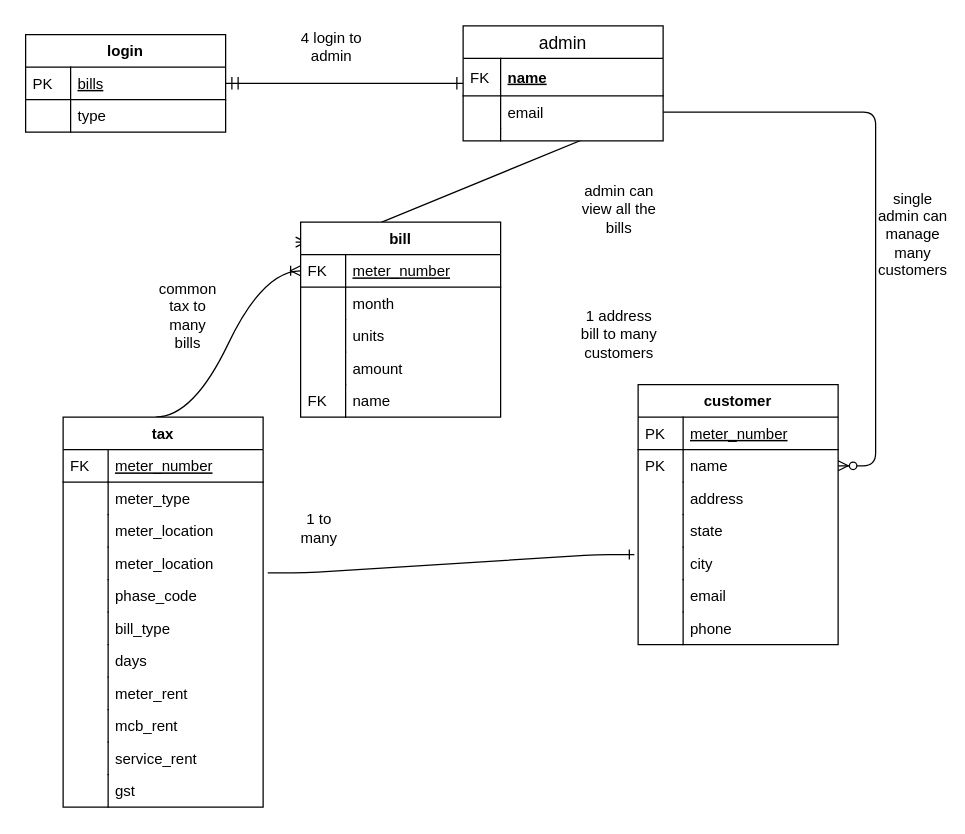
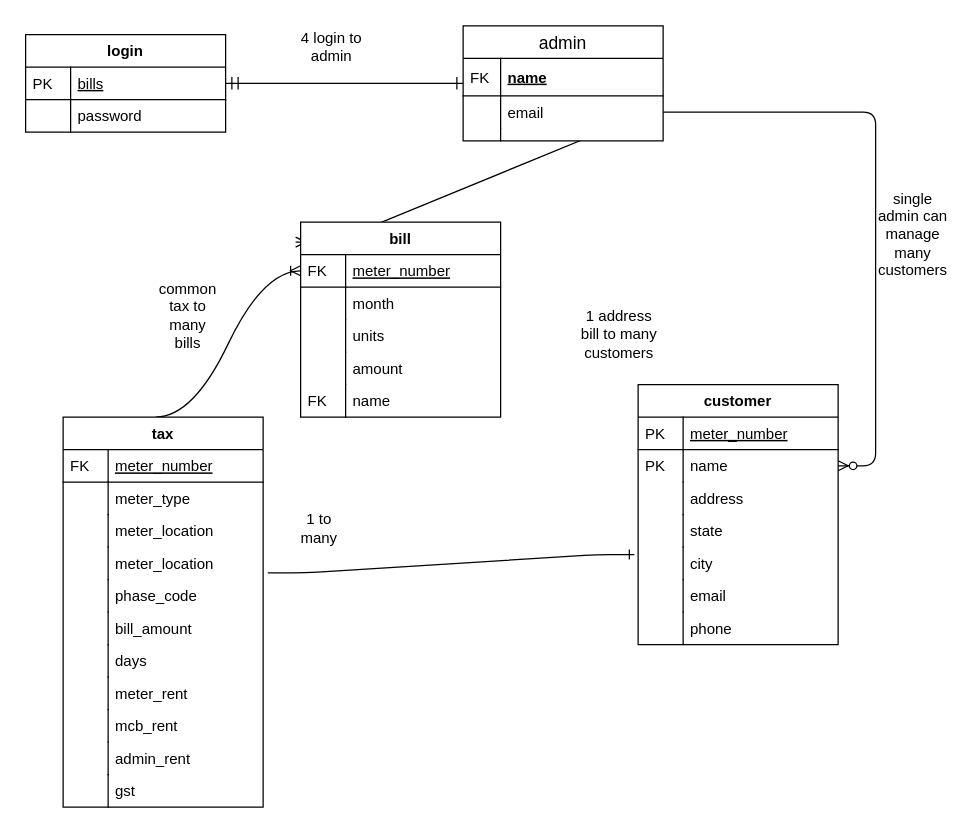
node "type": label "type" -> "password"
node "admin can view all the bills": removed
node "bill_type": label "bill_type" -> "bill_amount"
node "service_rent": label "service_rent" -> "admin_rent"
